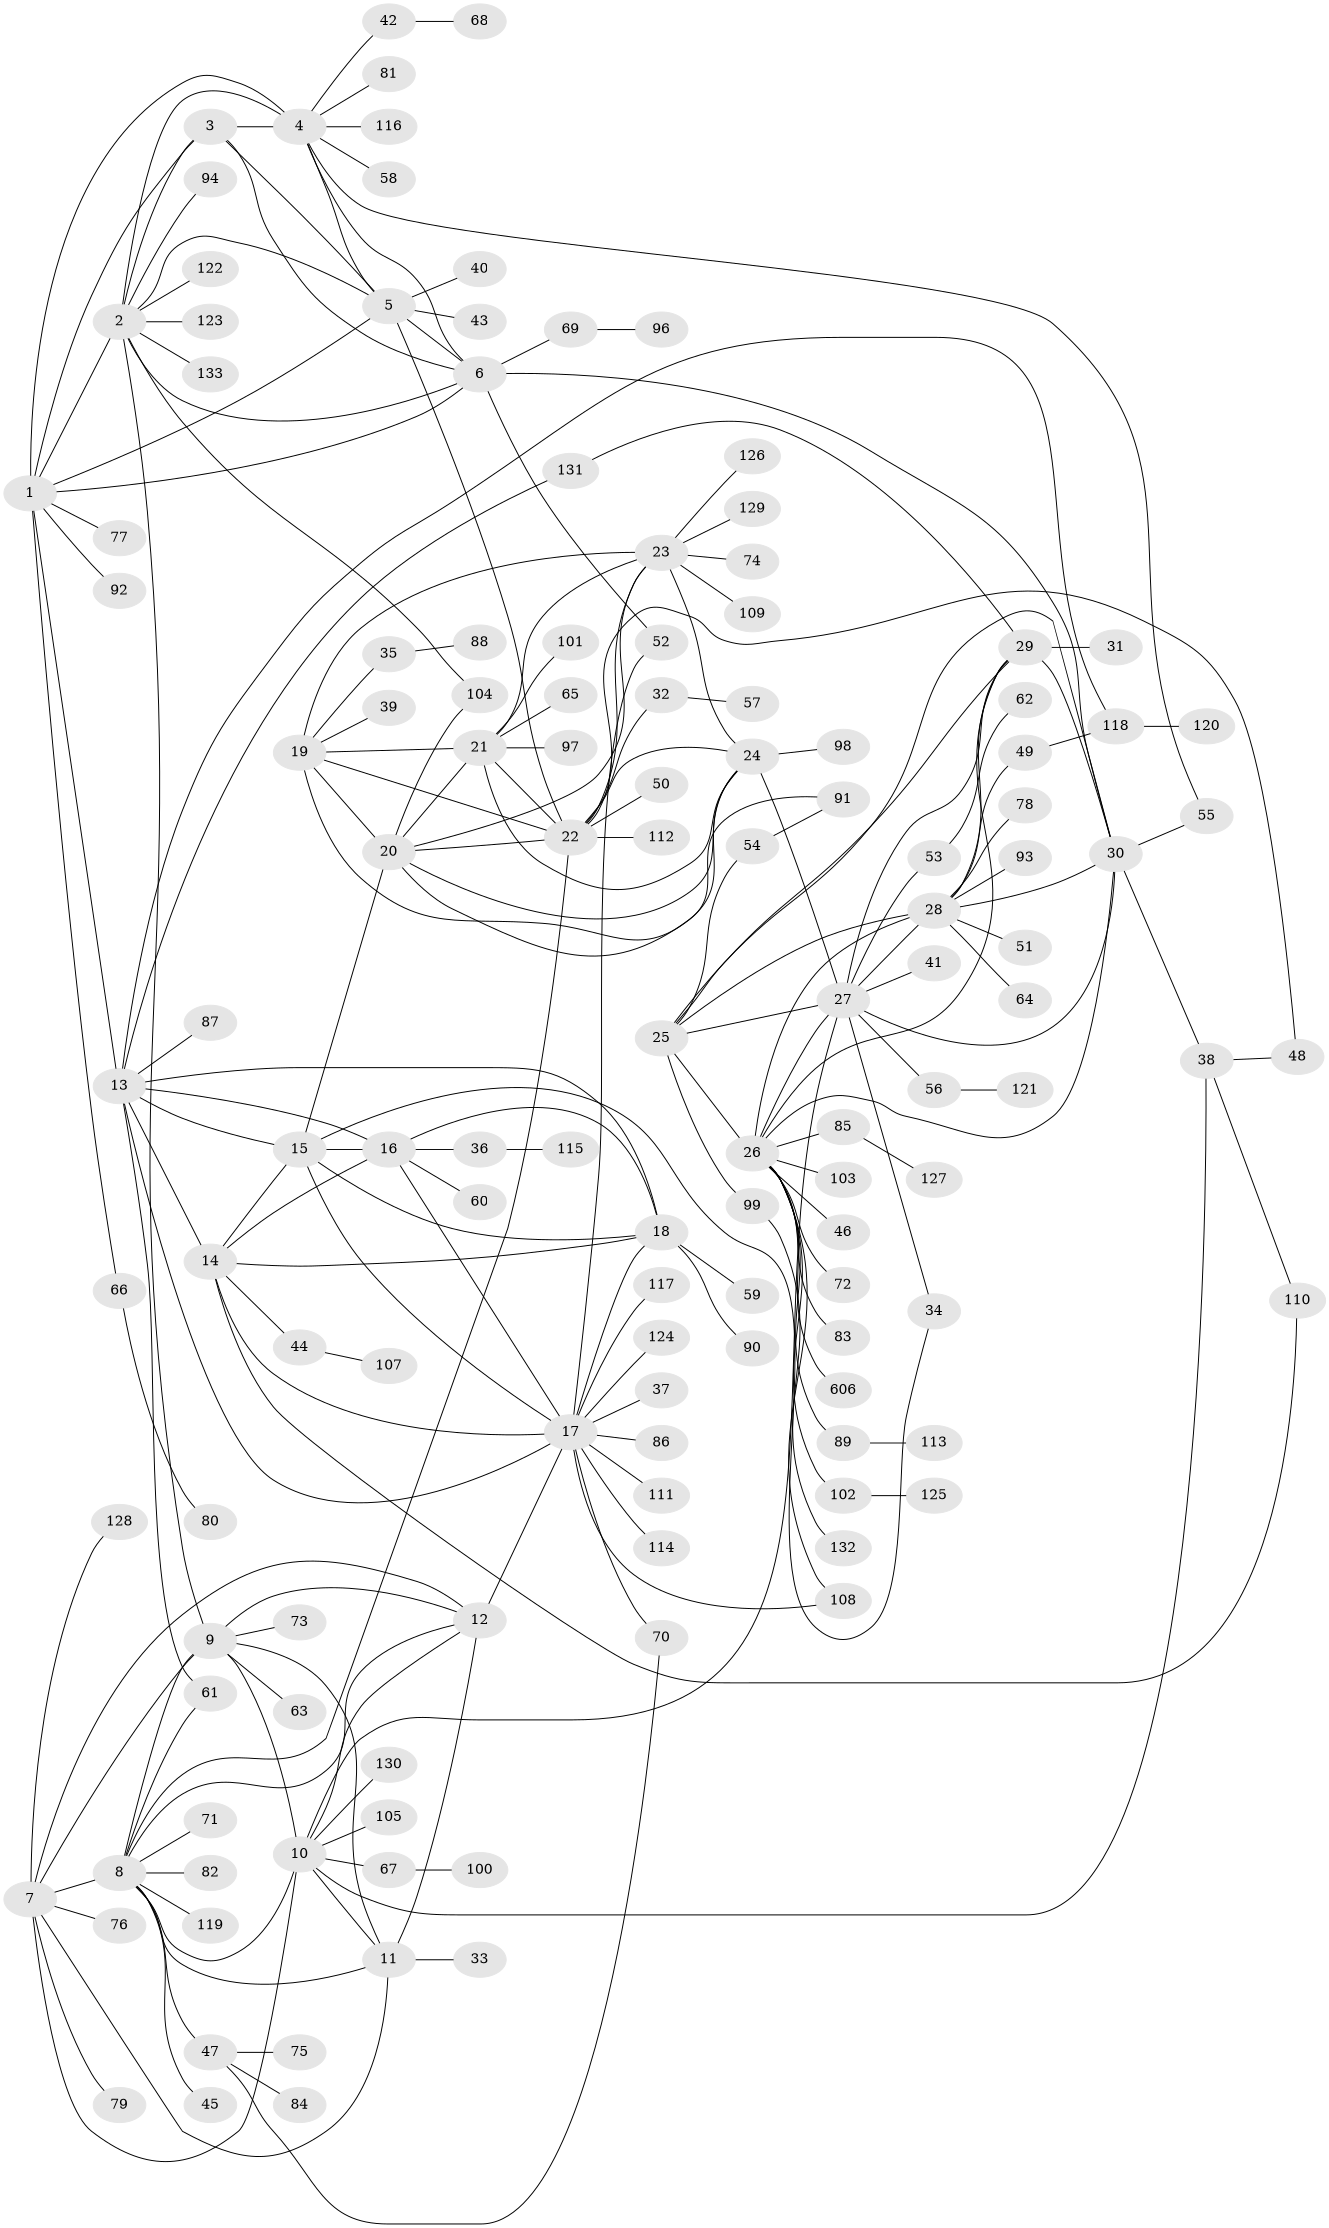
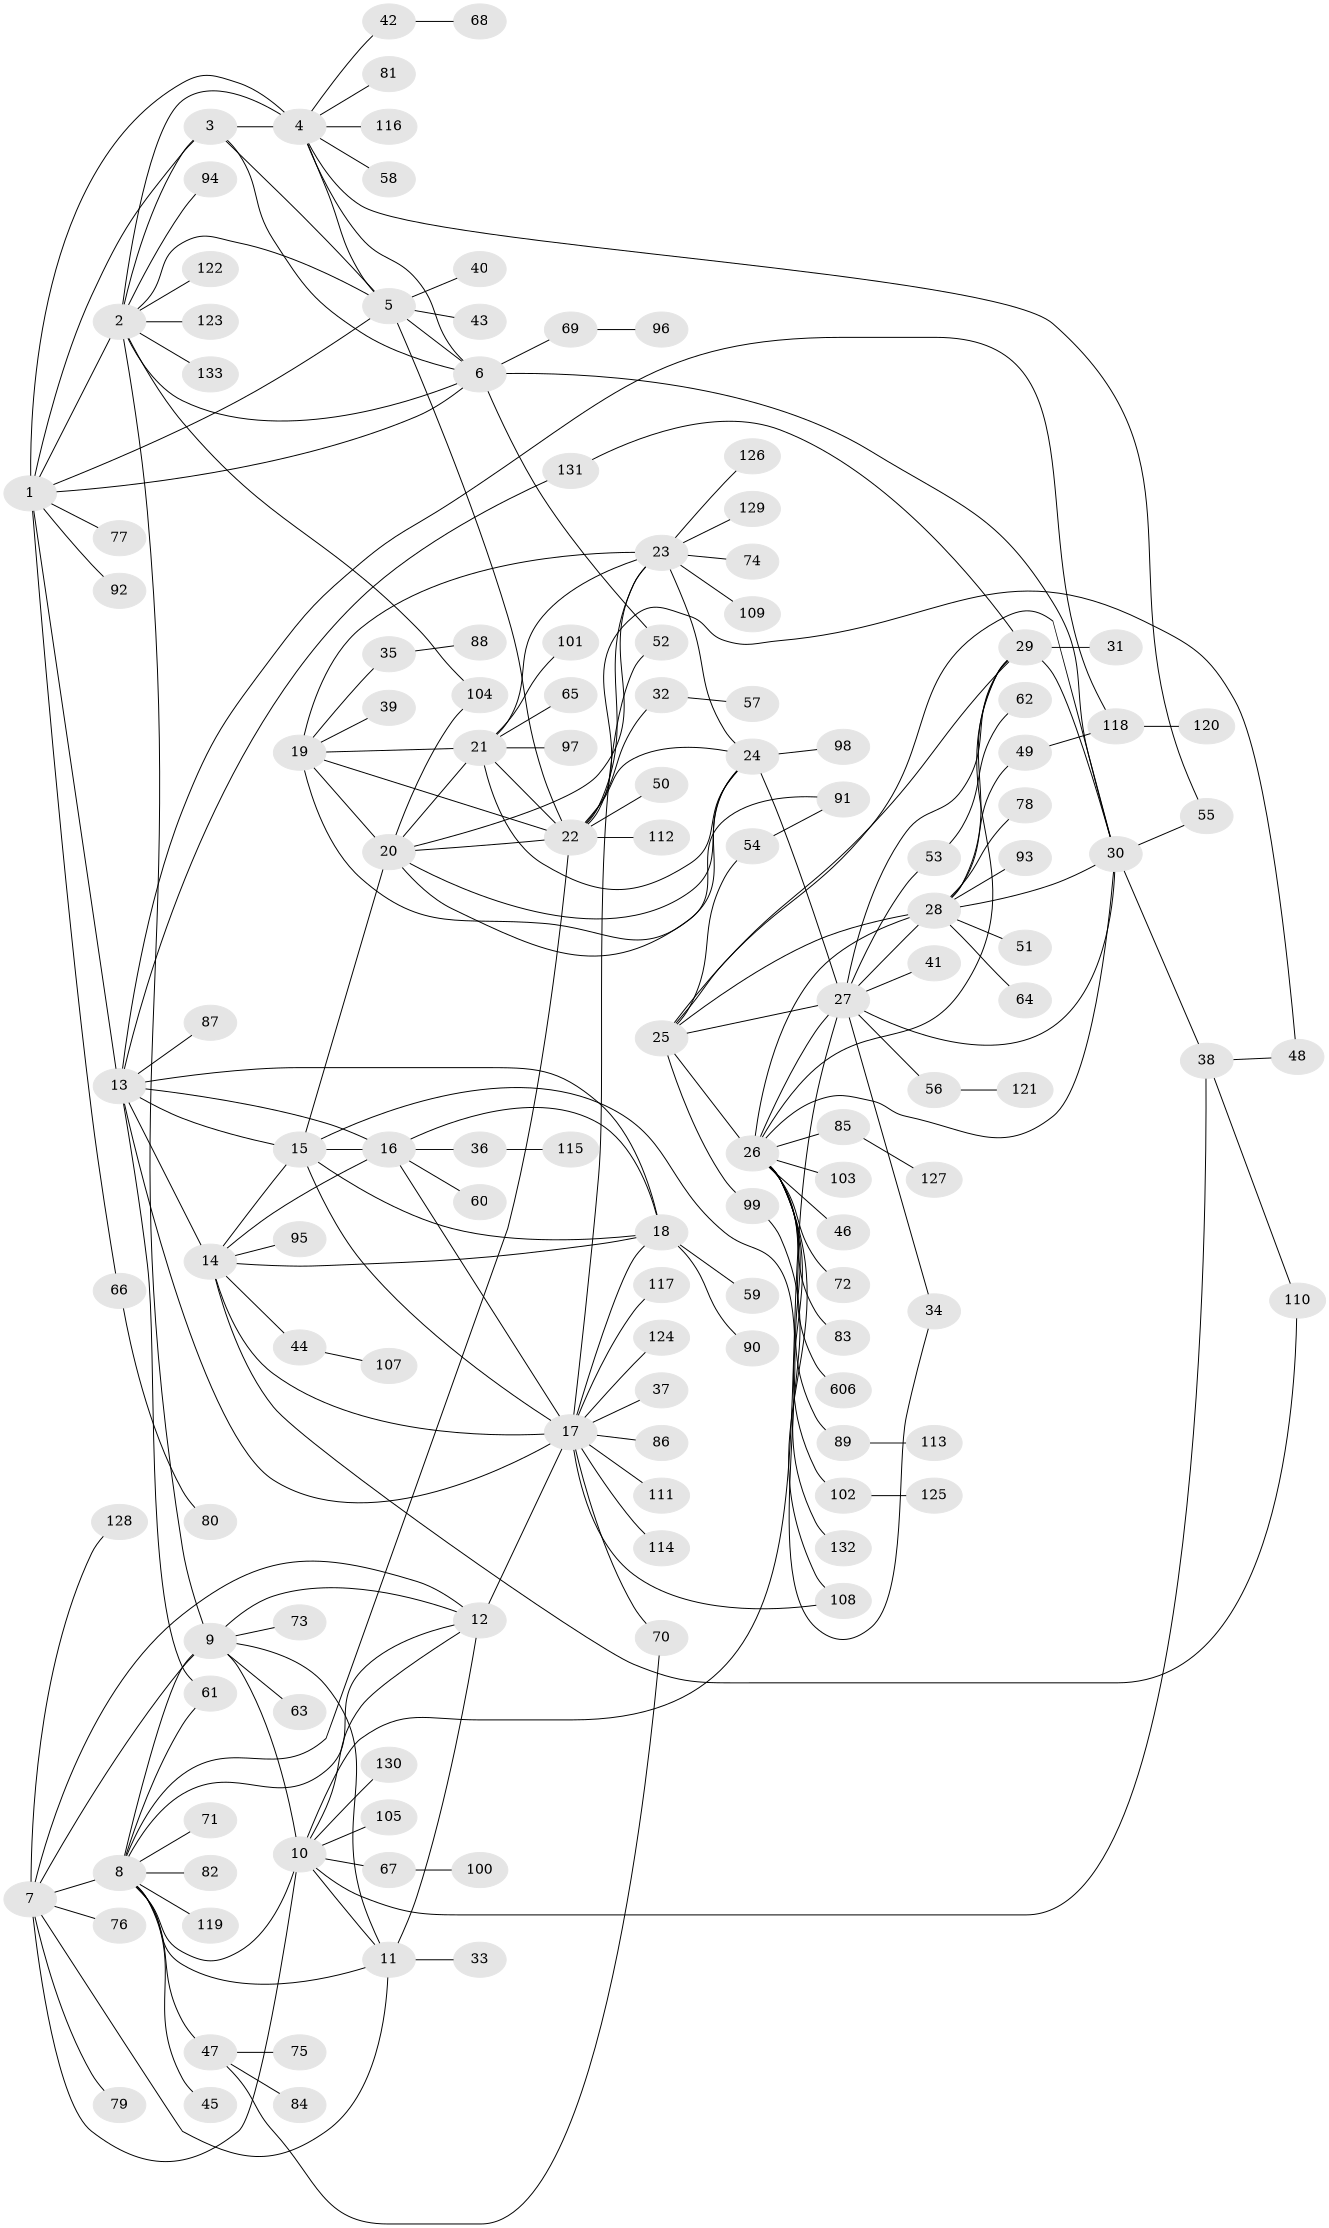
node "95": added
